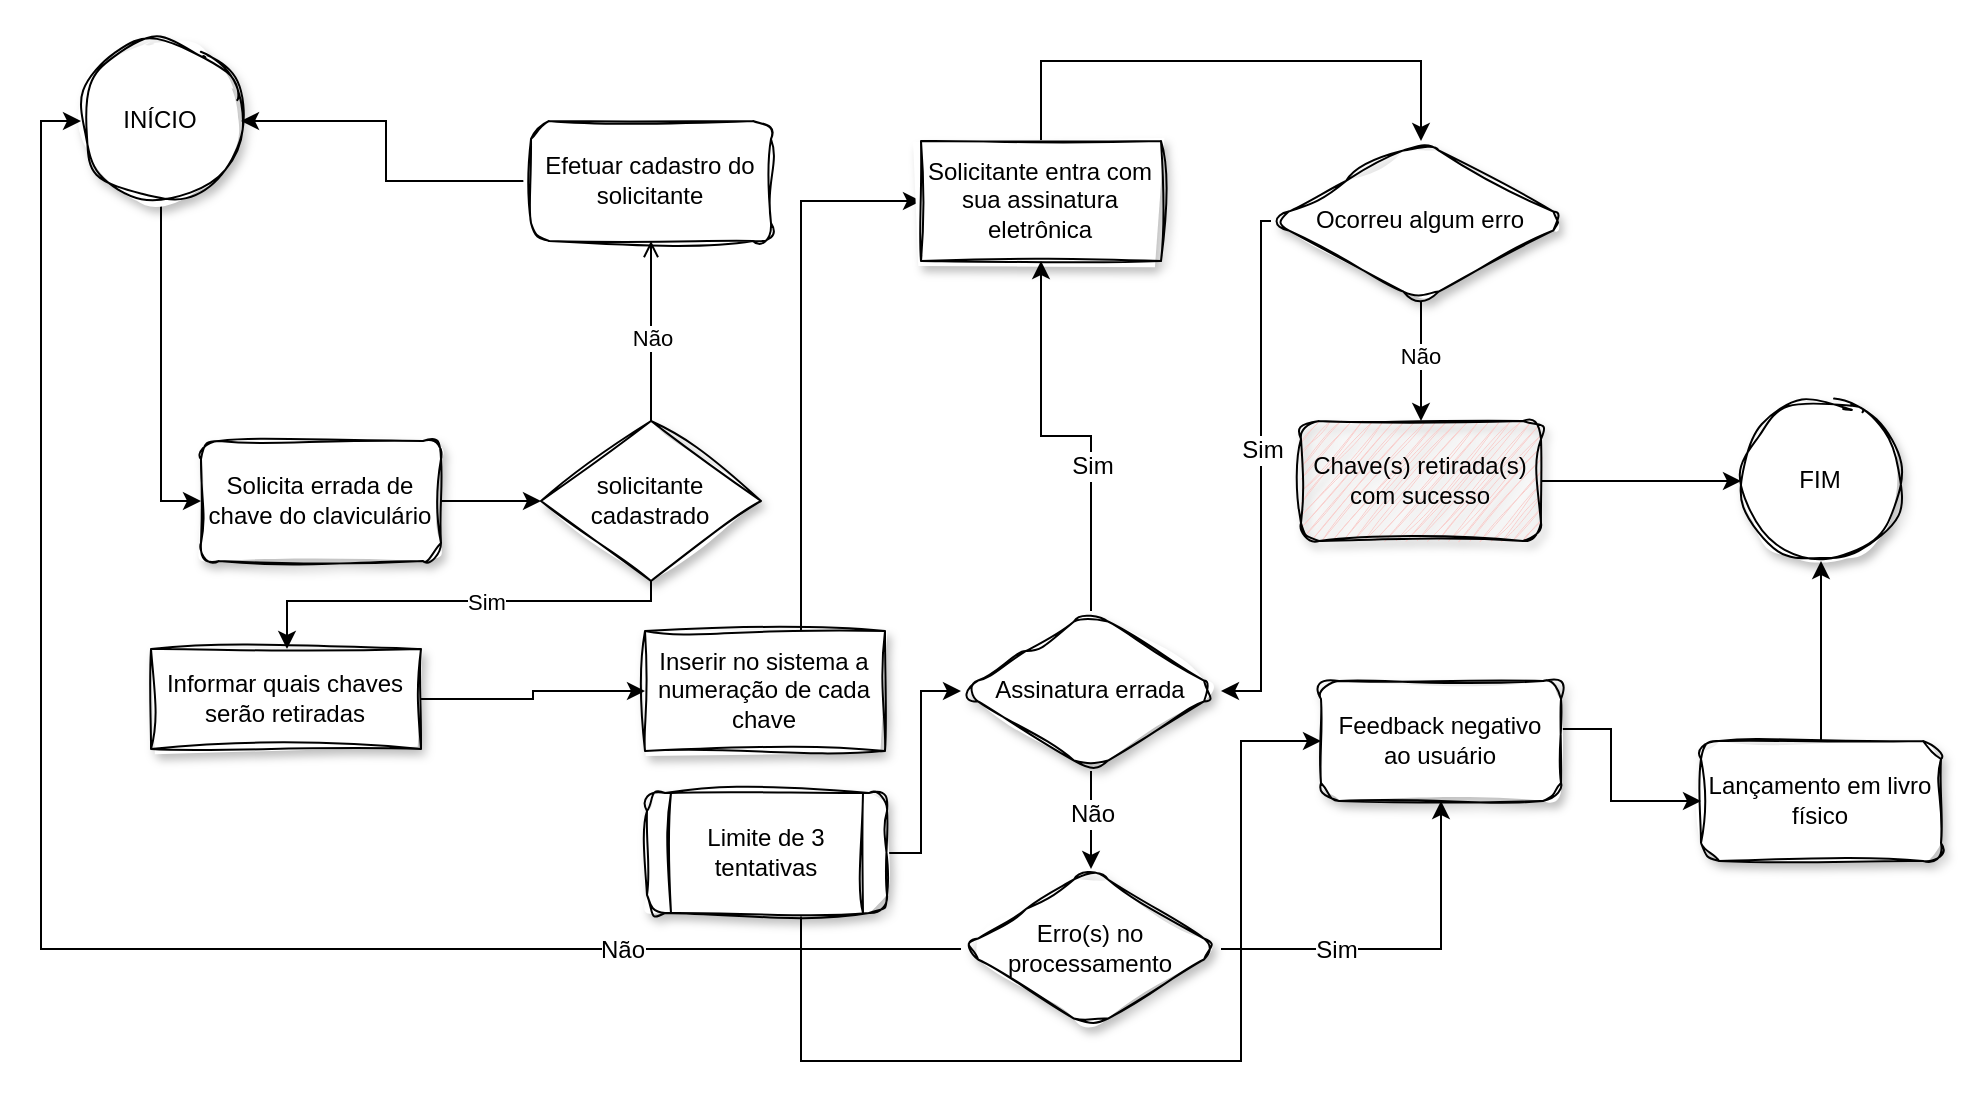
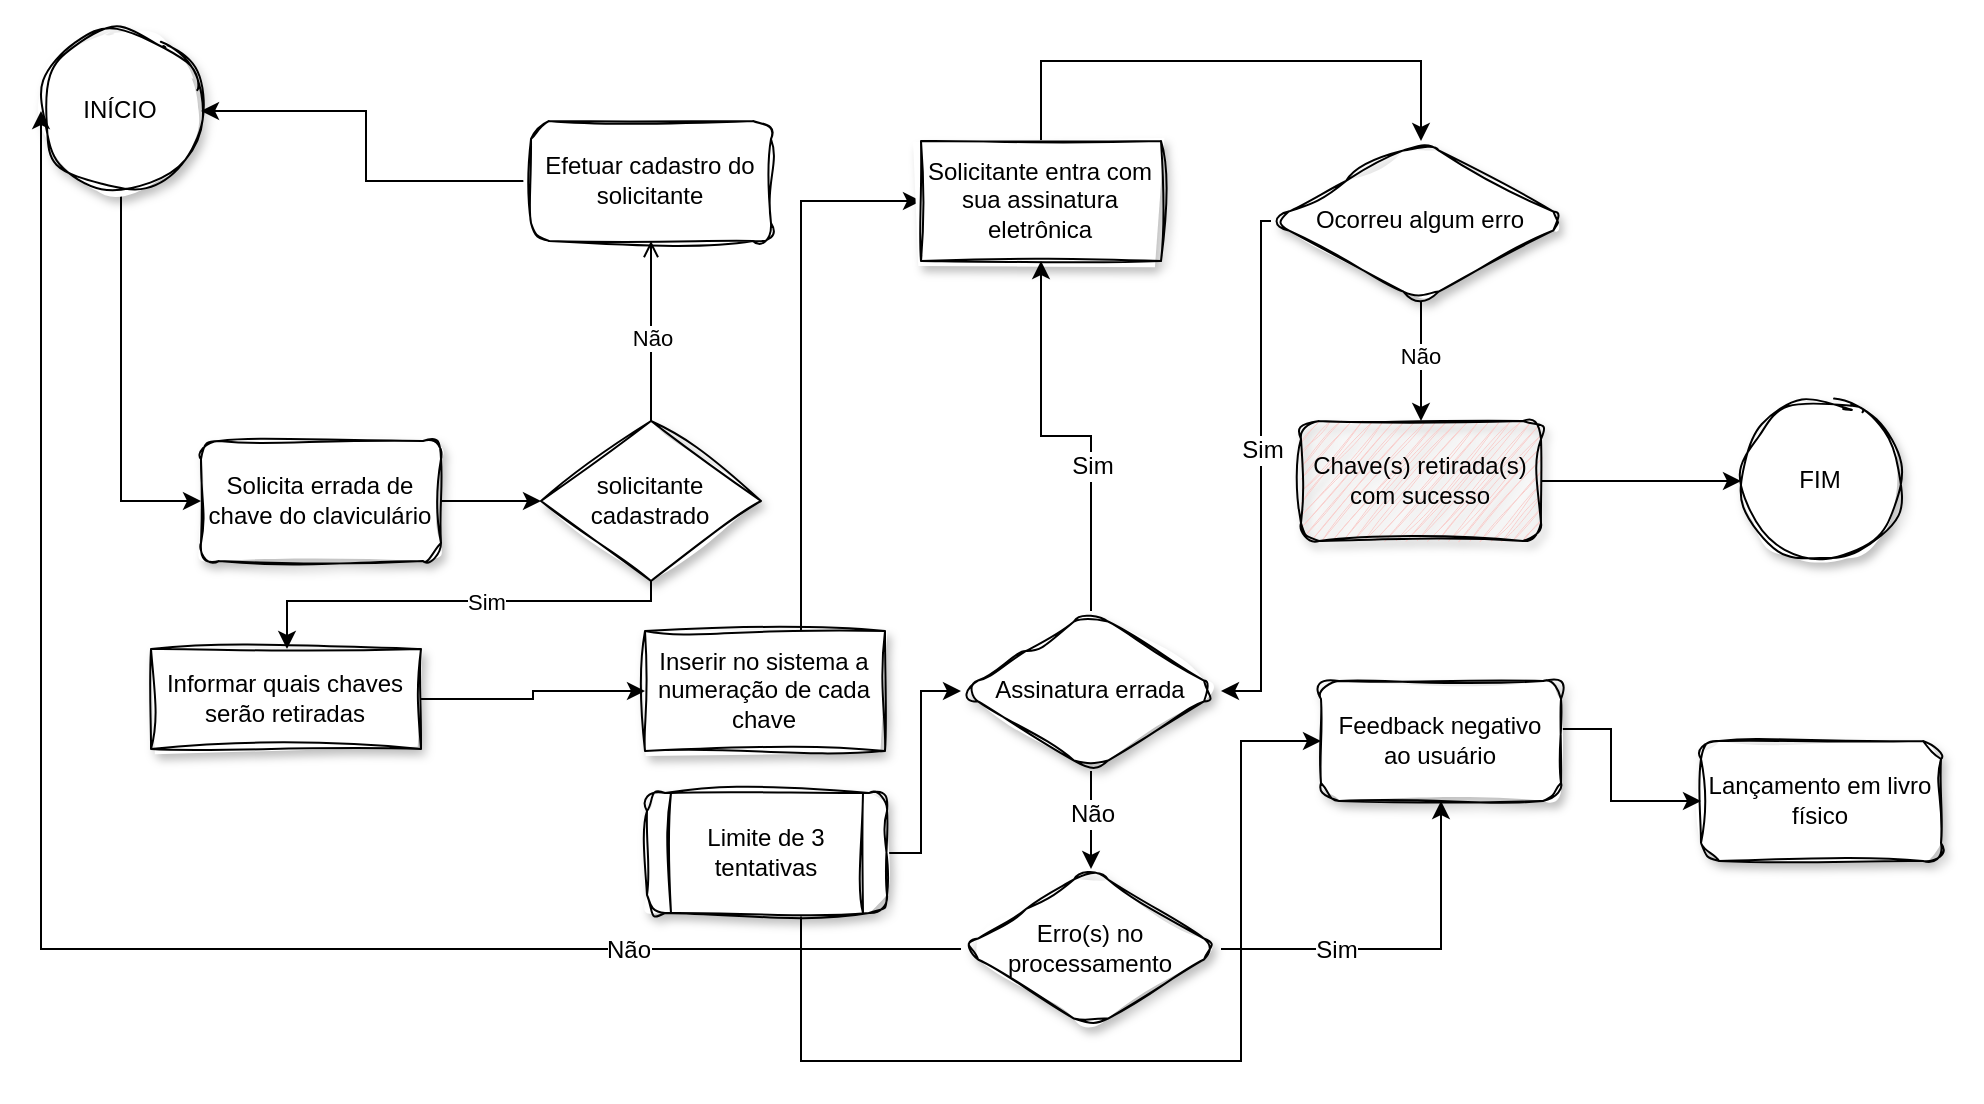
node "INÍCIO": moved (161, 121) -> (121, 111)
edge "Lançamento em livro físico" -> "FIM": removed
